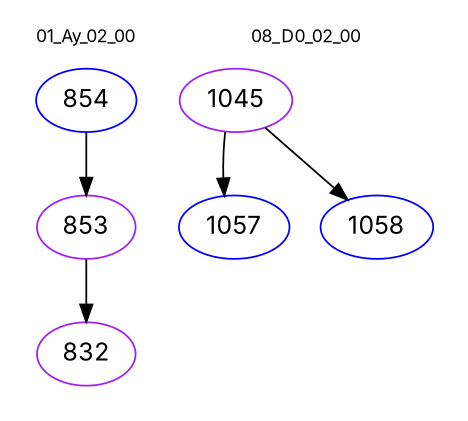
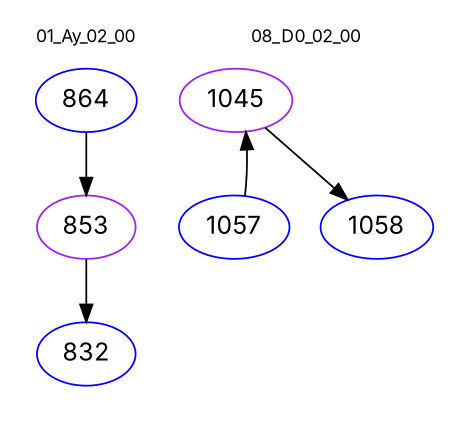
node "854": label "854" -> "864"
edge "1045" -> "1057": reversed
node "832": color purple -> blue
